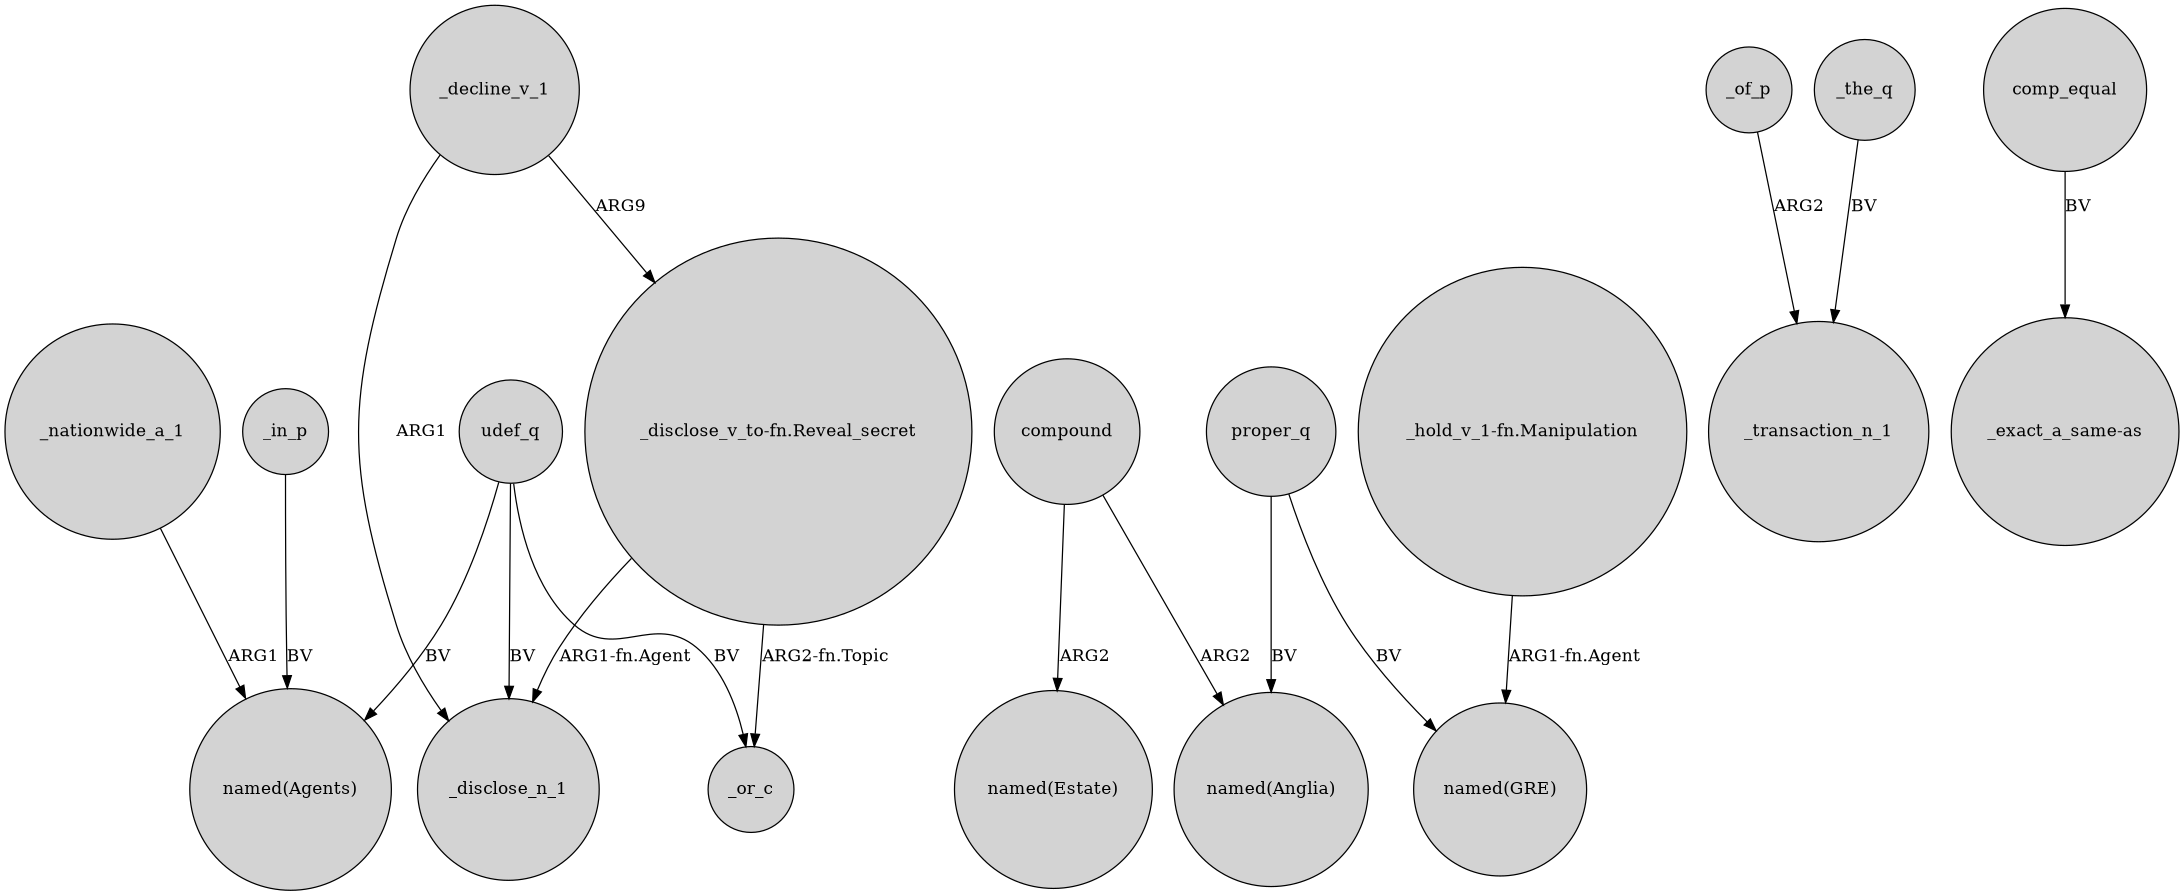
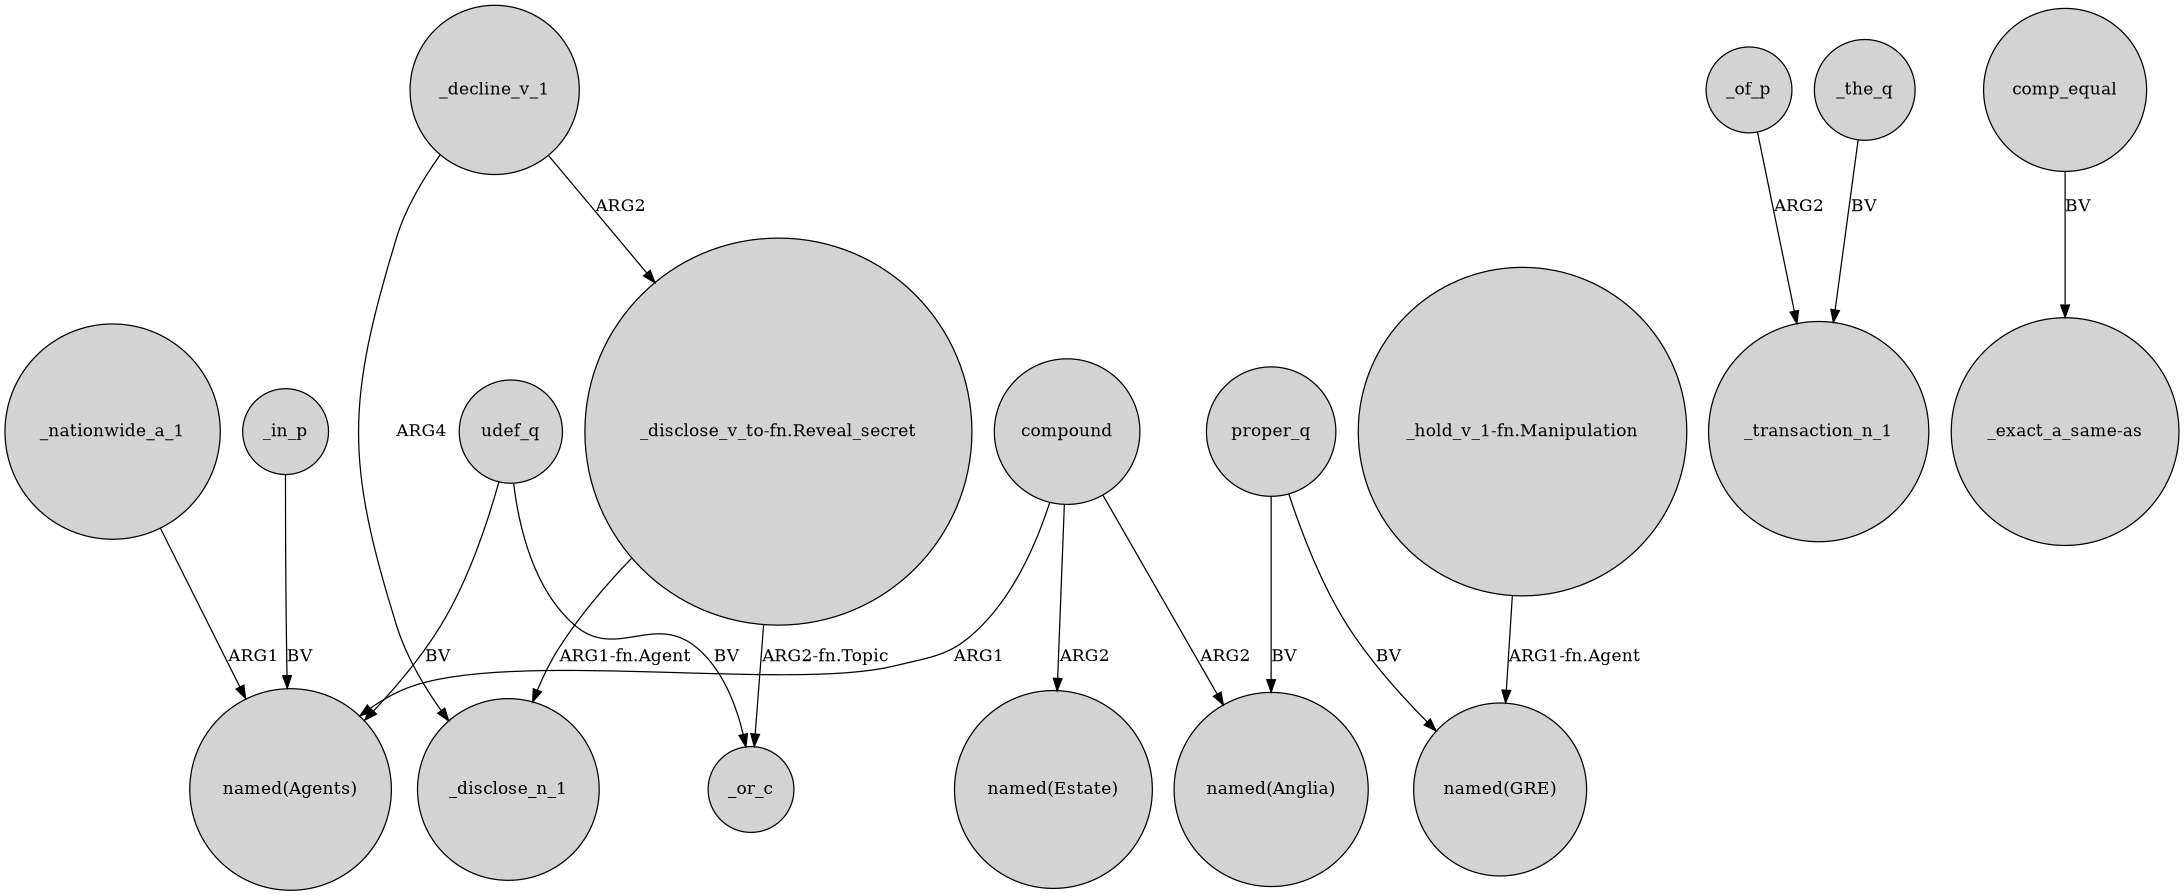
edge "_decline_v_1" -> "_disclose_v_to-fn.Reveal_secret": label "ARG9" -> "ARG2"
edge "_decline_v_1" -> "_disclose_n_1": label "ARG1" -> "ARG4"
edge "udef_q" -> "_disclose_n_1": removed, label "BV"
edge "compound" -> "named(Agents)": added, label "ARG1"
